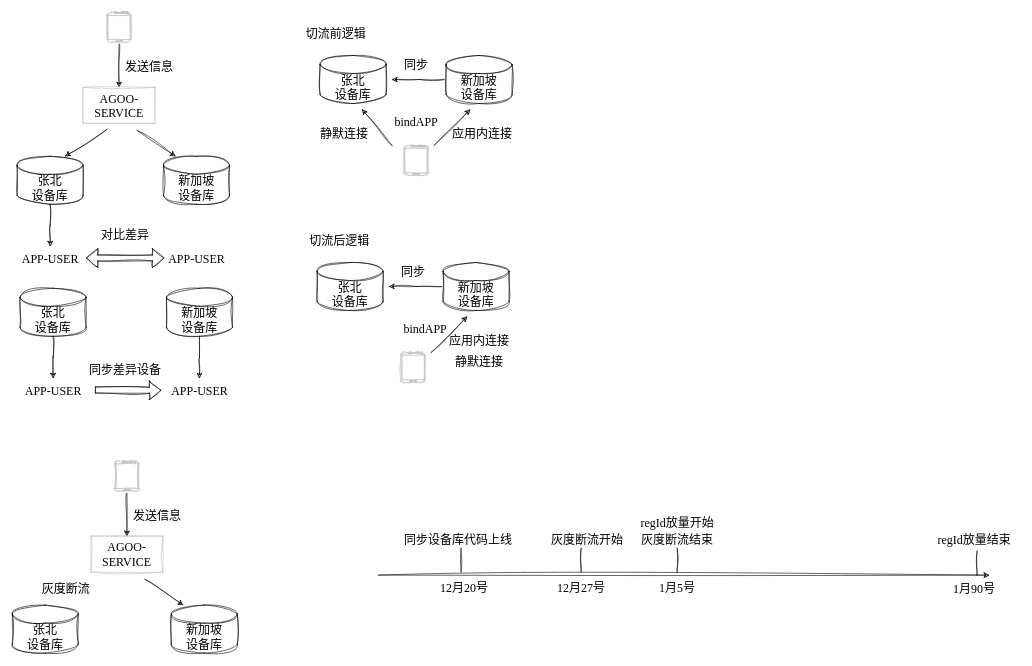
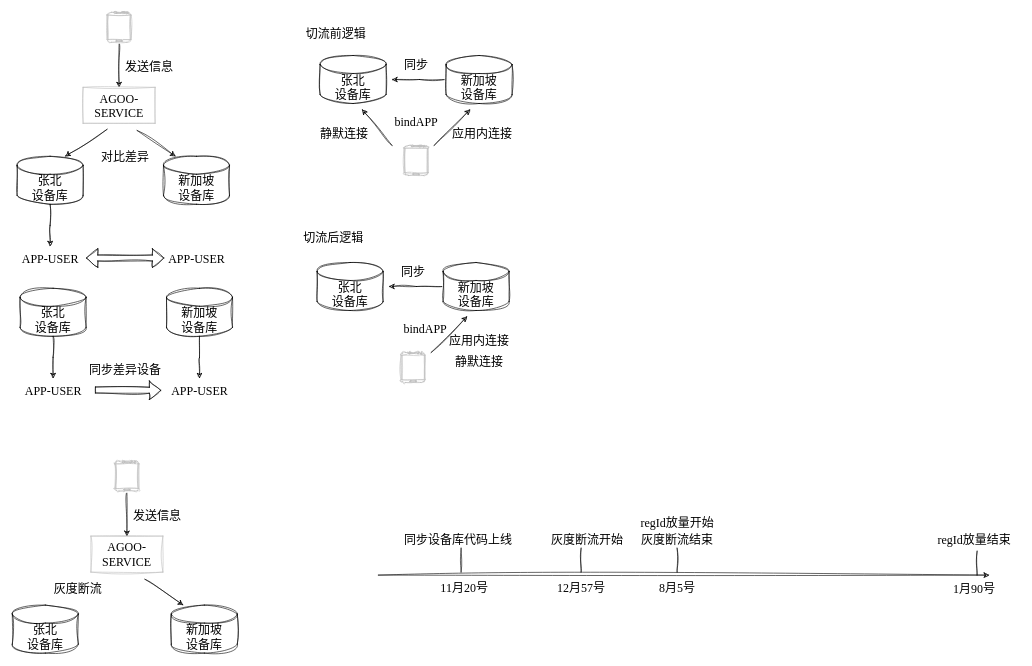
node "对比差异": moved (125, 234) -> (125, 156)
node "切流后逻辑": moved (339, 240) -> (333, 237)
node "12月20号": label "12月20号" -> "11月20号"
node "12月27号": label "12月27号" -> "12月57号"
node "1月5号": label "1月5号" -> "8月5号"
node "灰度断流": moved (66, 588) -> (78, 588)
